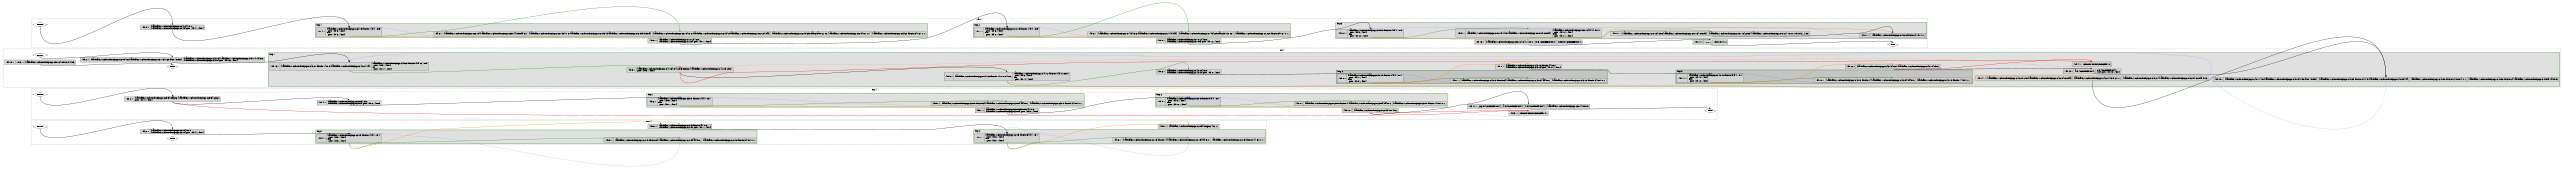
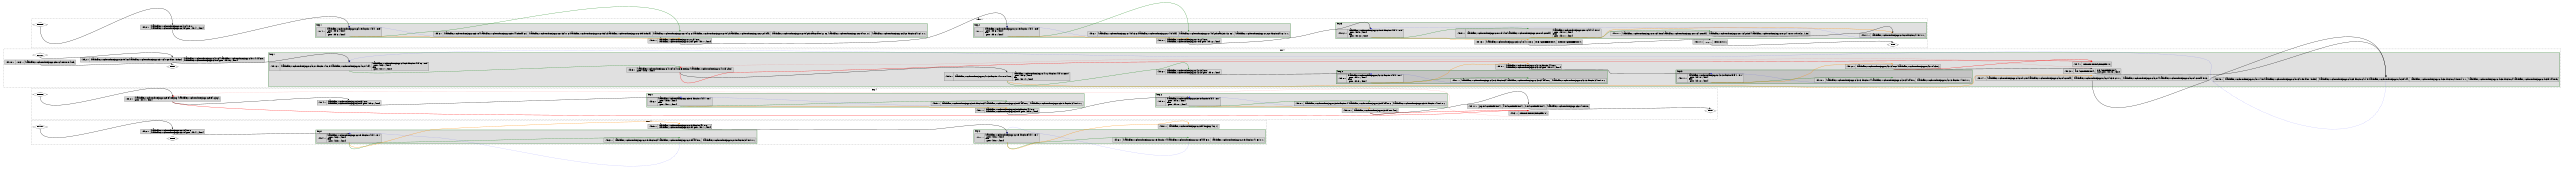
node "<bb 16>:": text "tst" -> "else"
